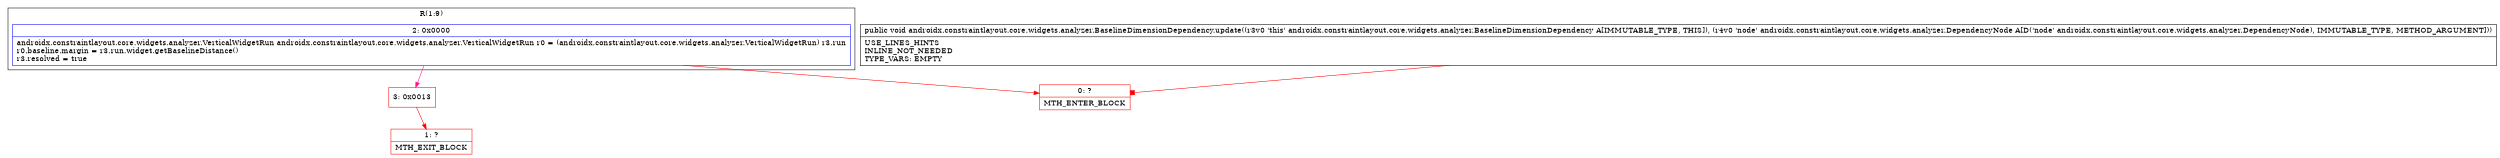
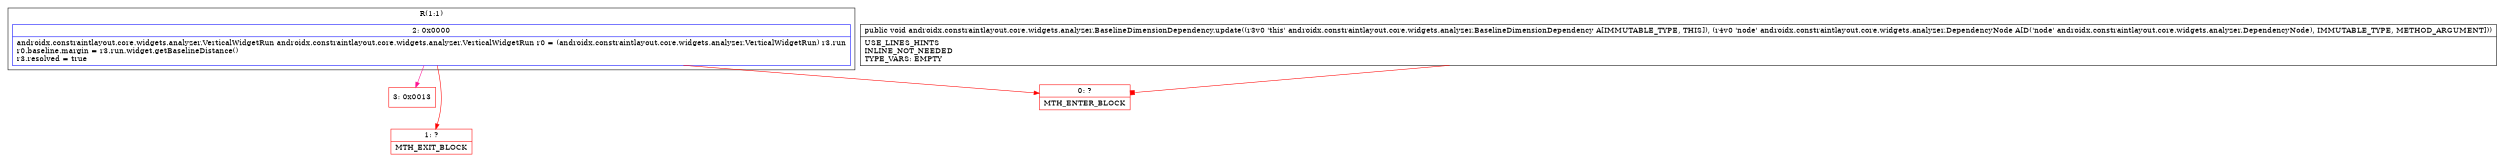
cluster "R(1:9)": label "R(1:9)" -> "R(1:1)"
edge "3: 0x0013" -> "1: ?": now "2: 0x0000" -> "1: ?"
